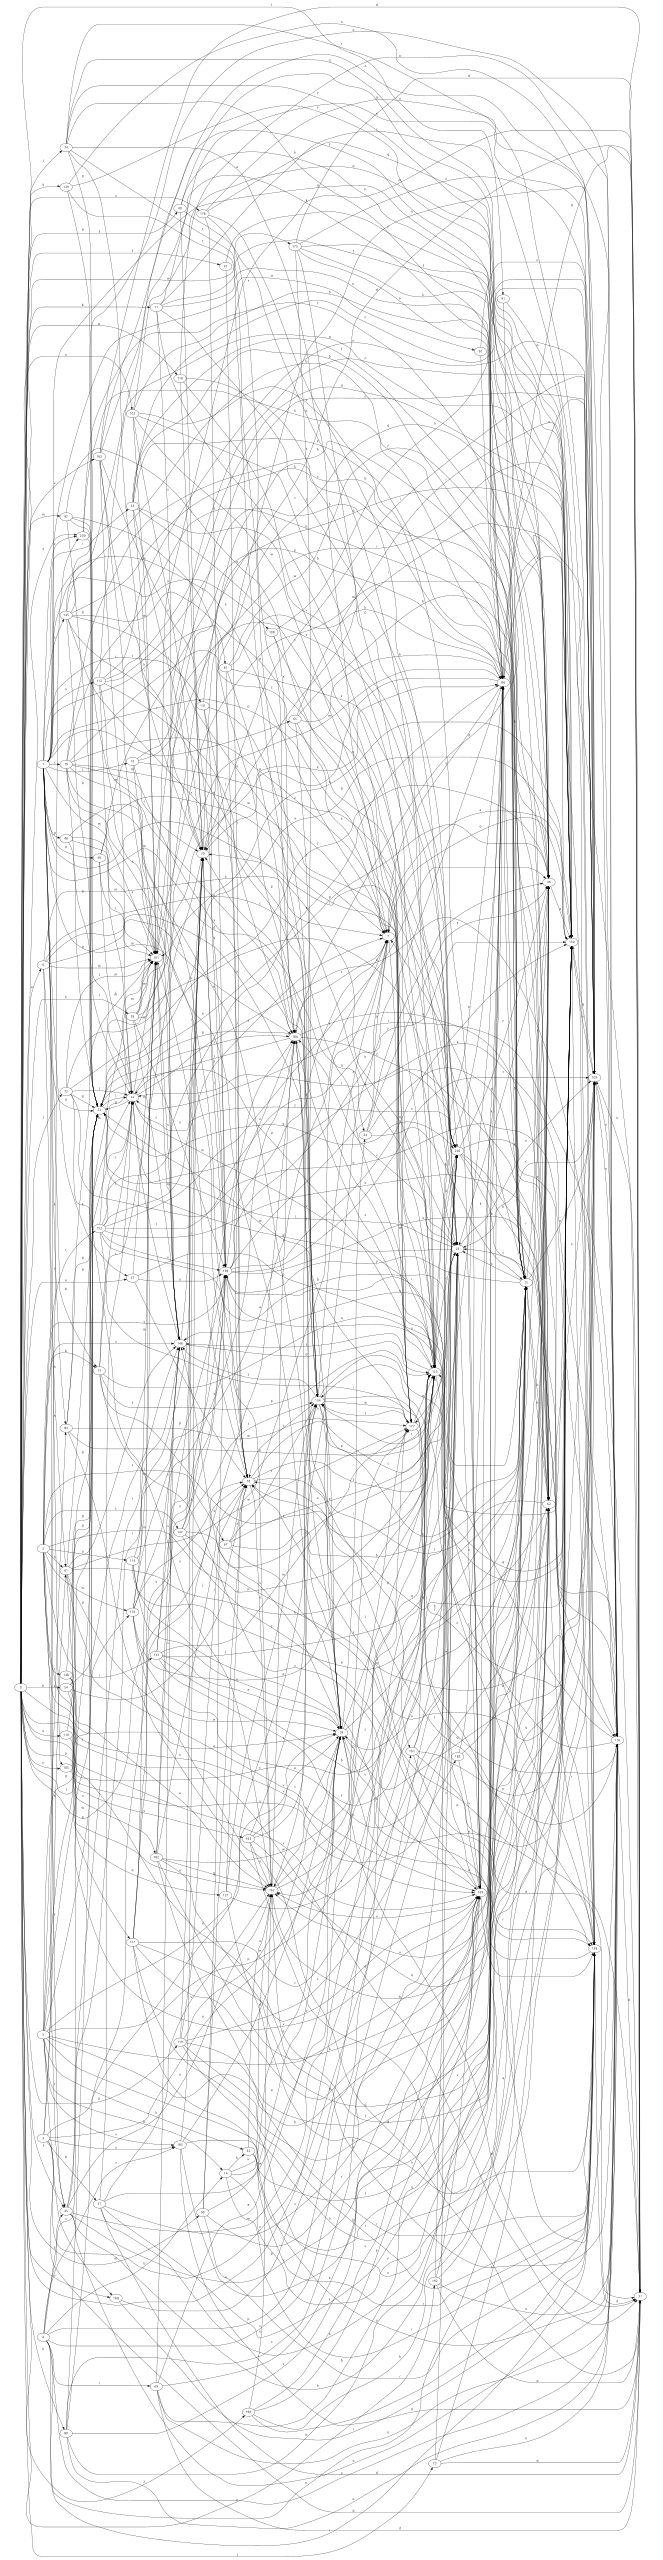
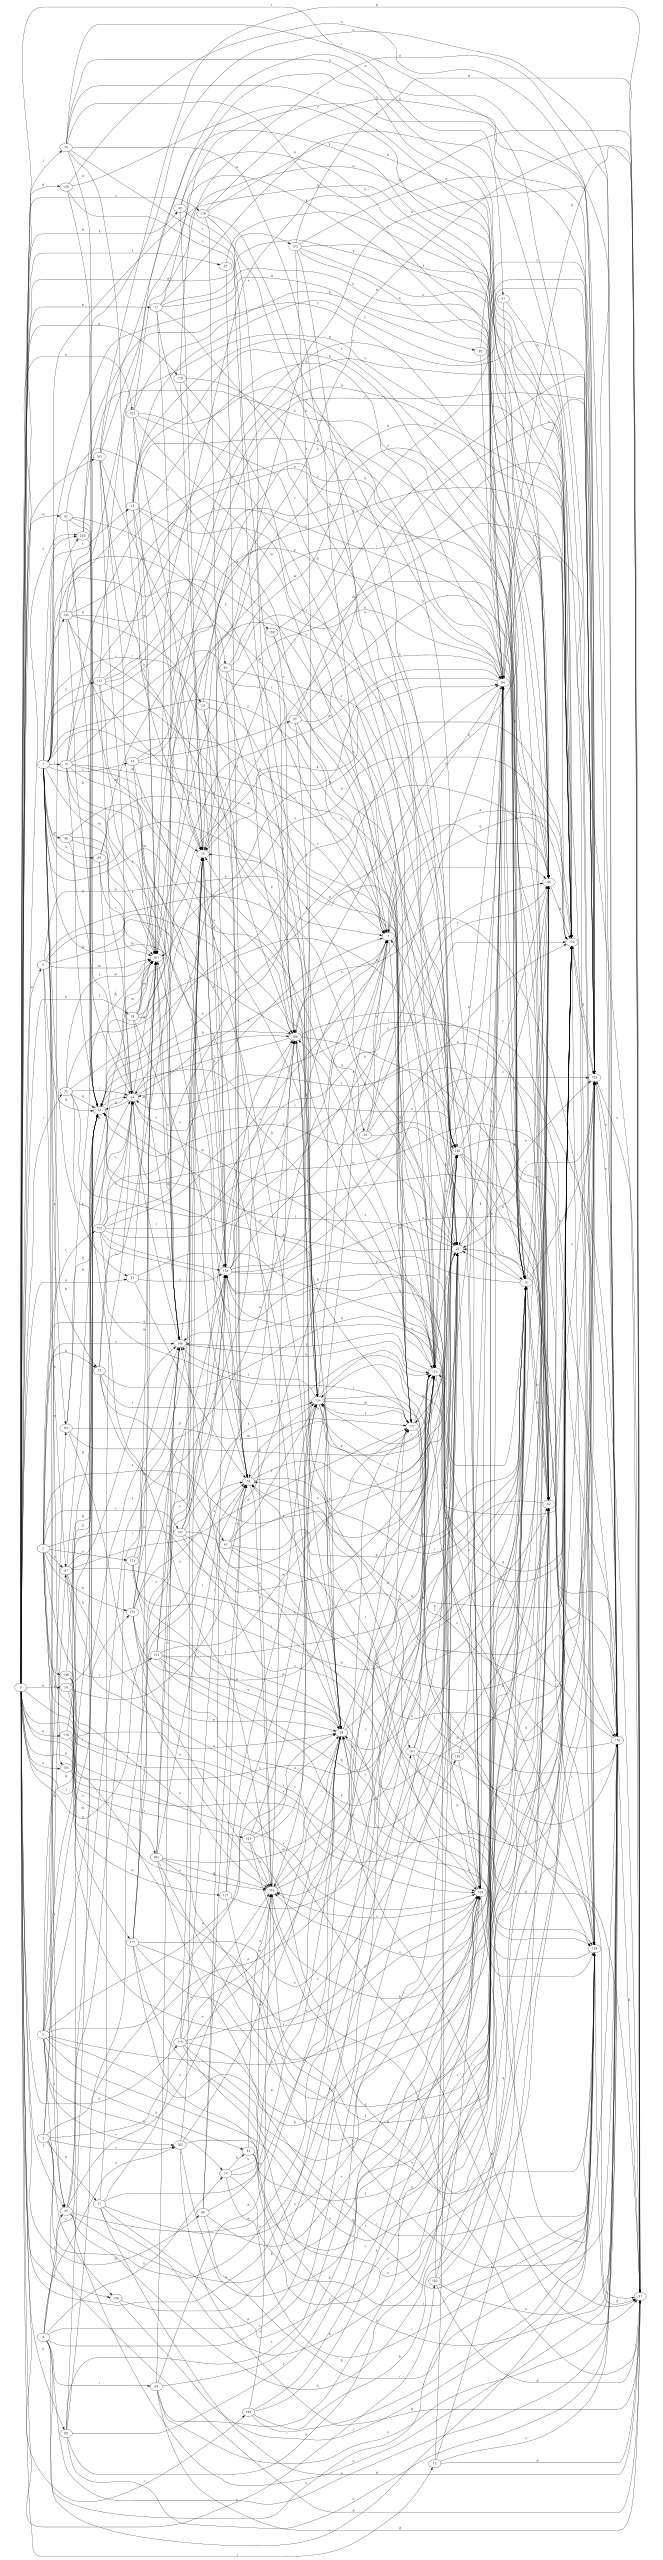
edge "39" -> "24": now "39" -> "70"
edge "163" -> "130": now "67" -> "130"
